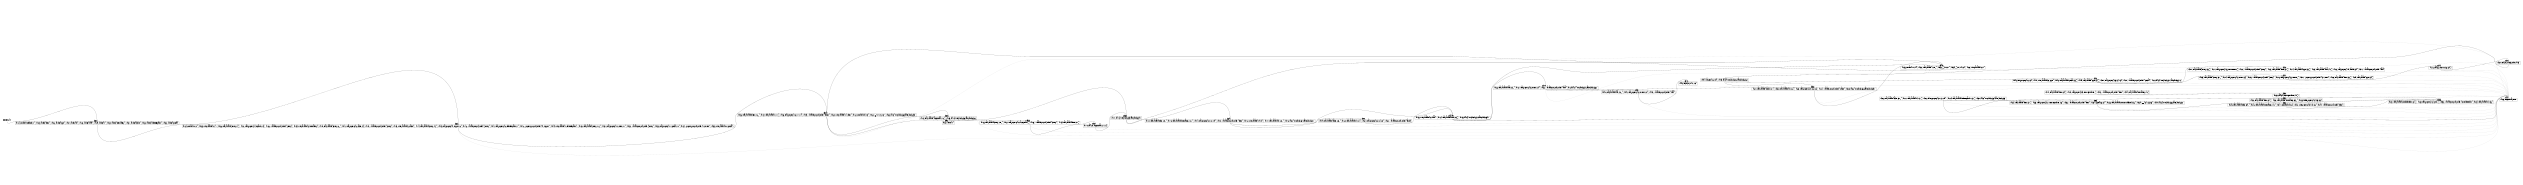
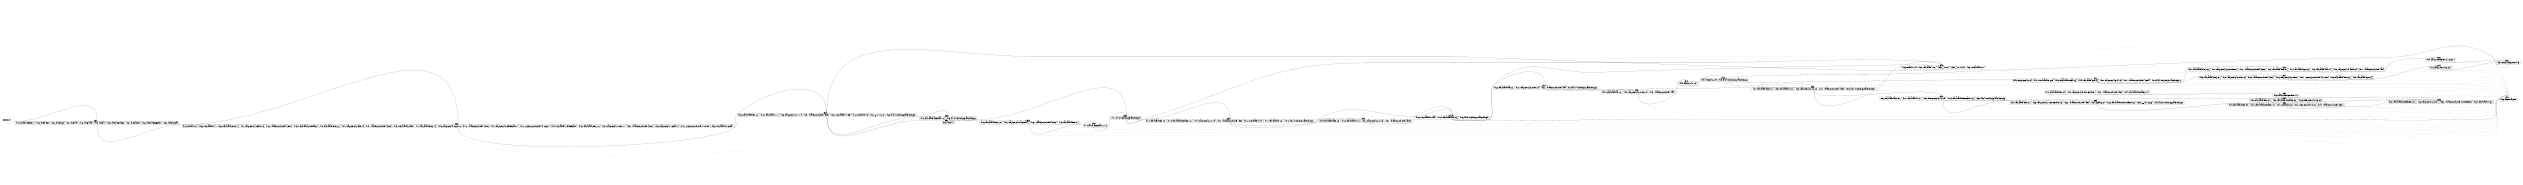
node "19219: call[v36,'removeEvent',v37,v38,v39,-]*": added
edge "19193: begin-for-in[v27,v28]" -> "19194: has-next[v28,v29]": added
edge "19221: read-variable['cache',v27,-]" -> "19226: read-variable['cache',v30,-]": added
